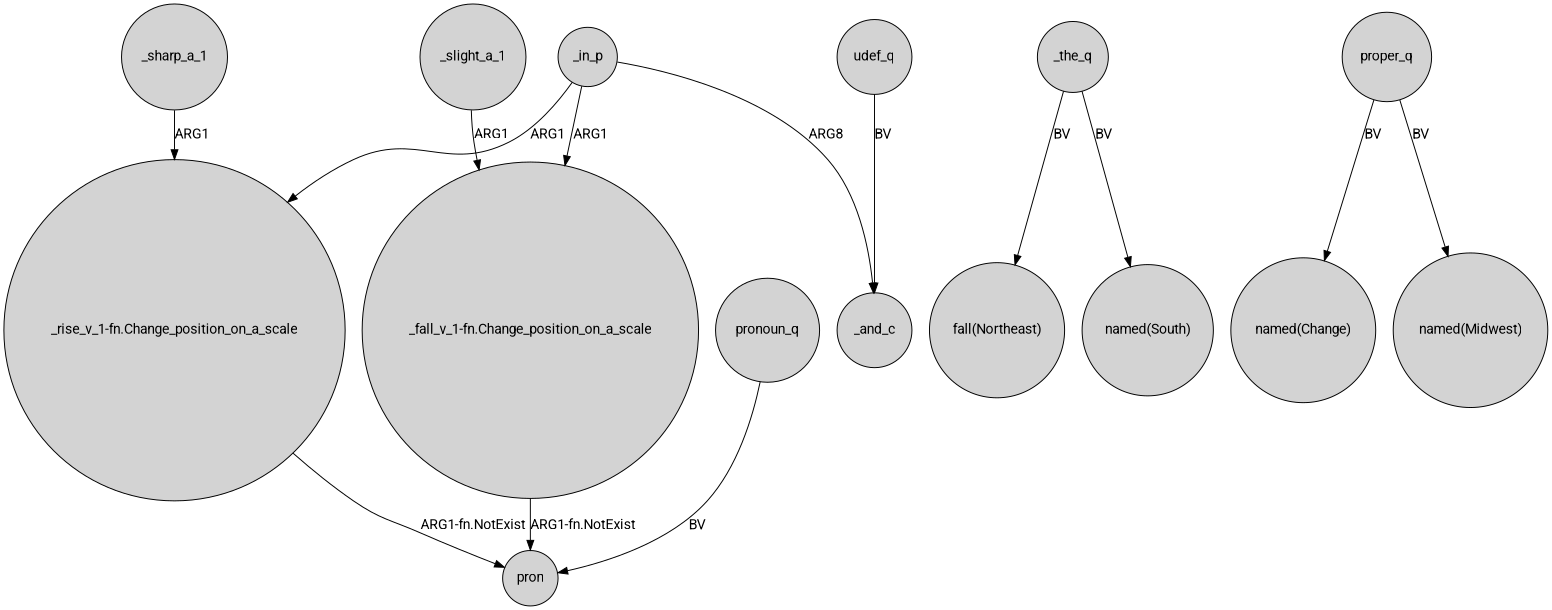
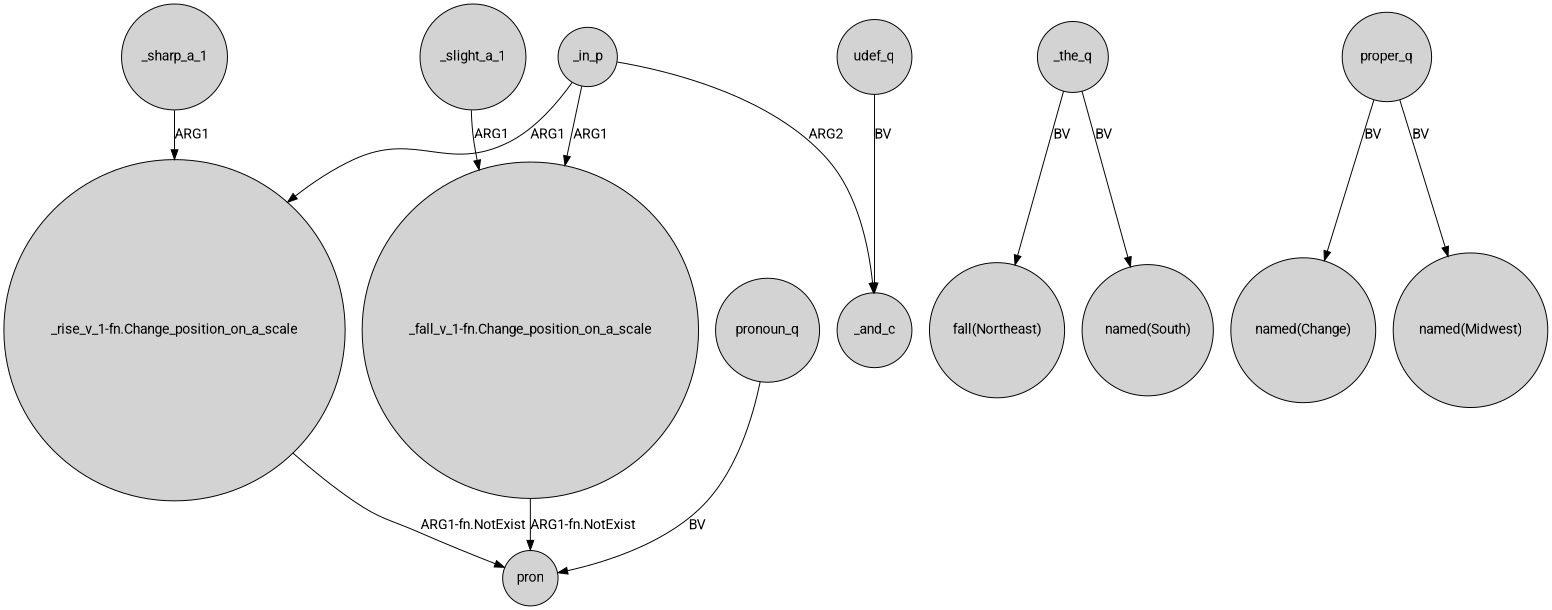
edge "_in_p" -> "_and_c": label "ARG8" -> "ARG2"
